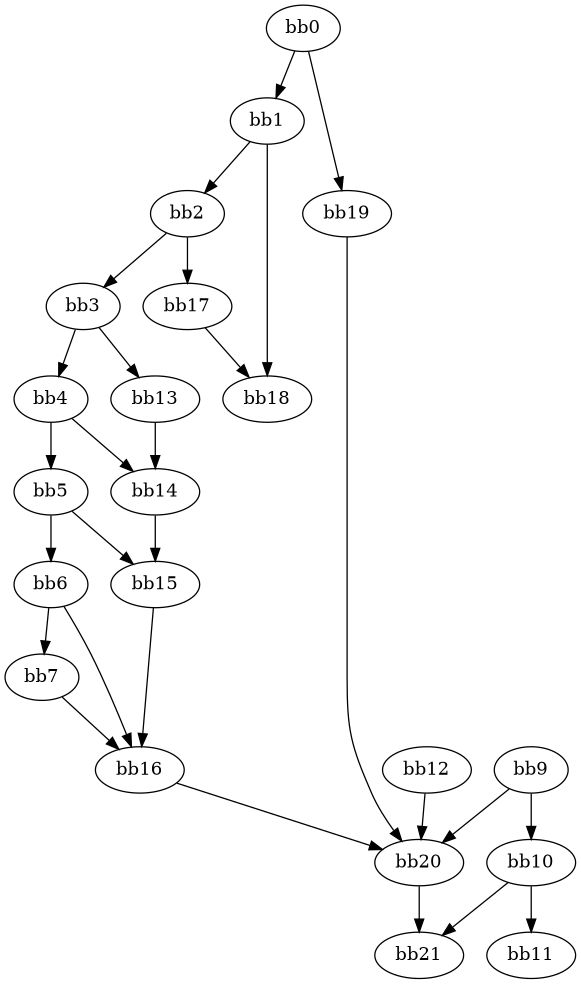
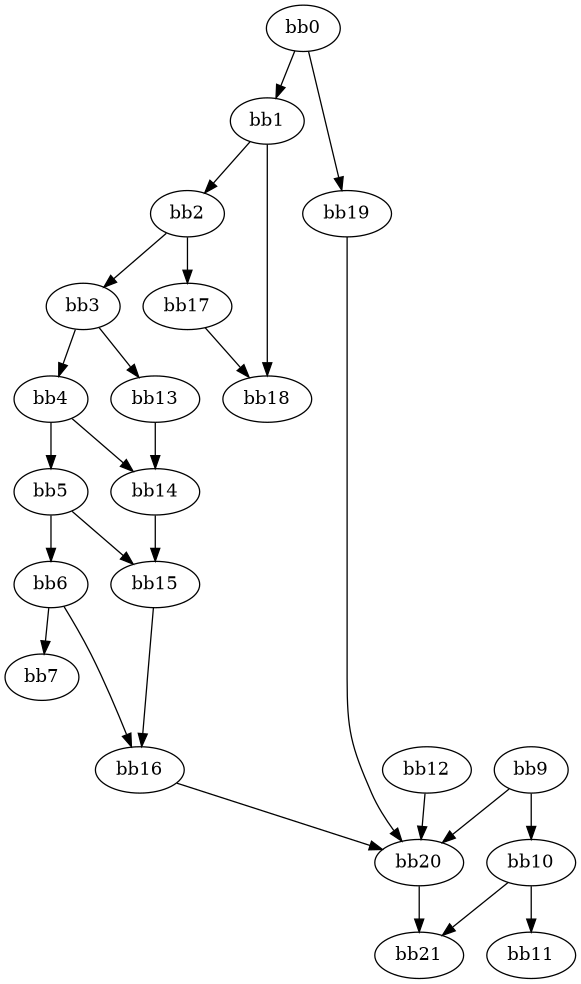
edge "bb7" -> "bb16": removed
